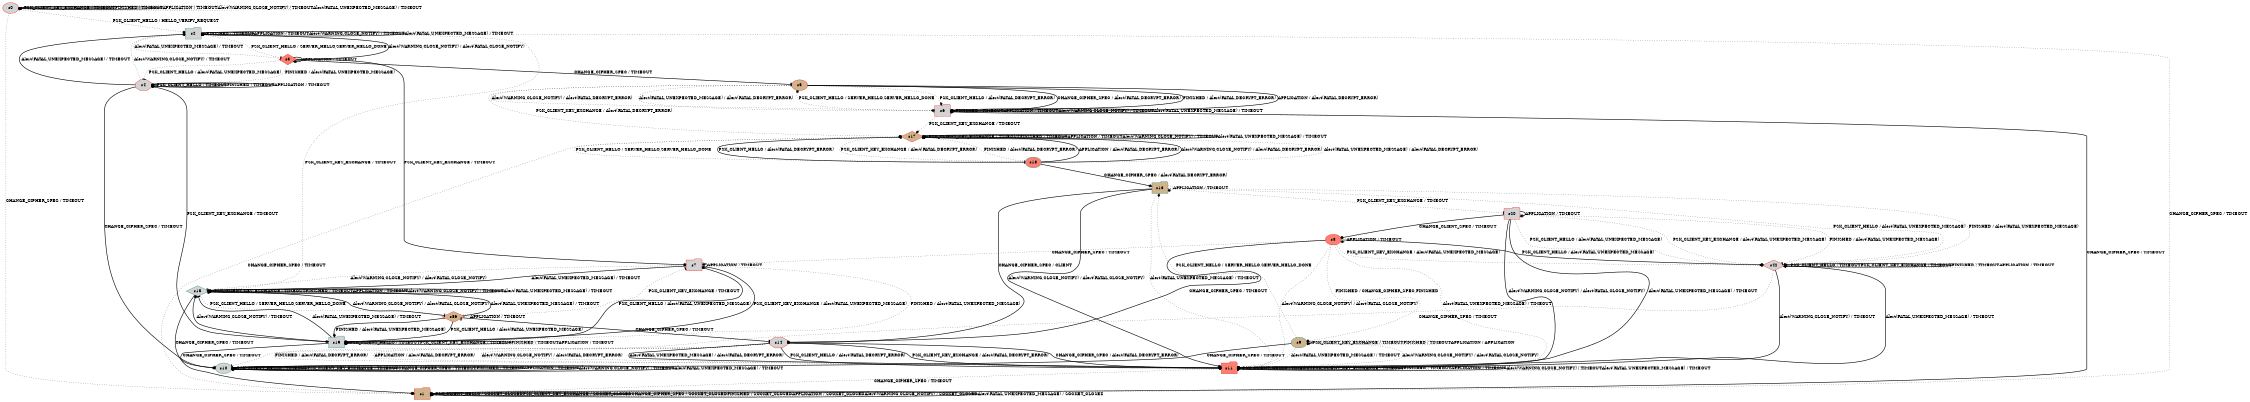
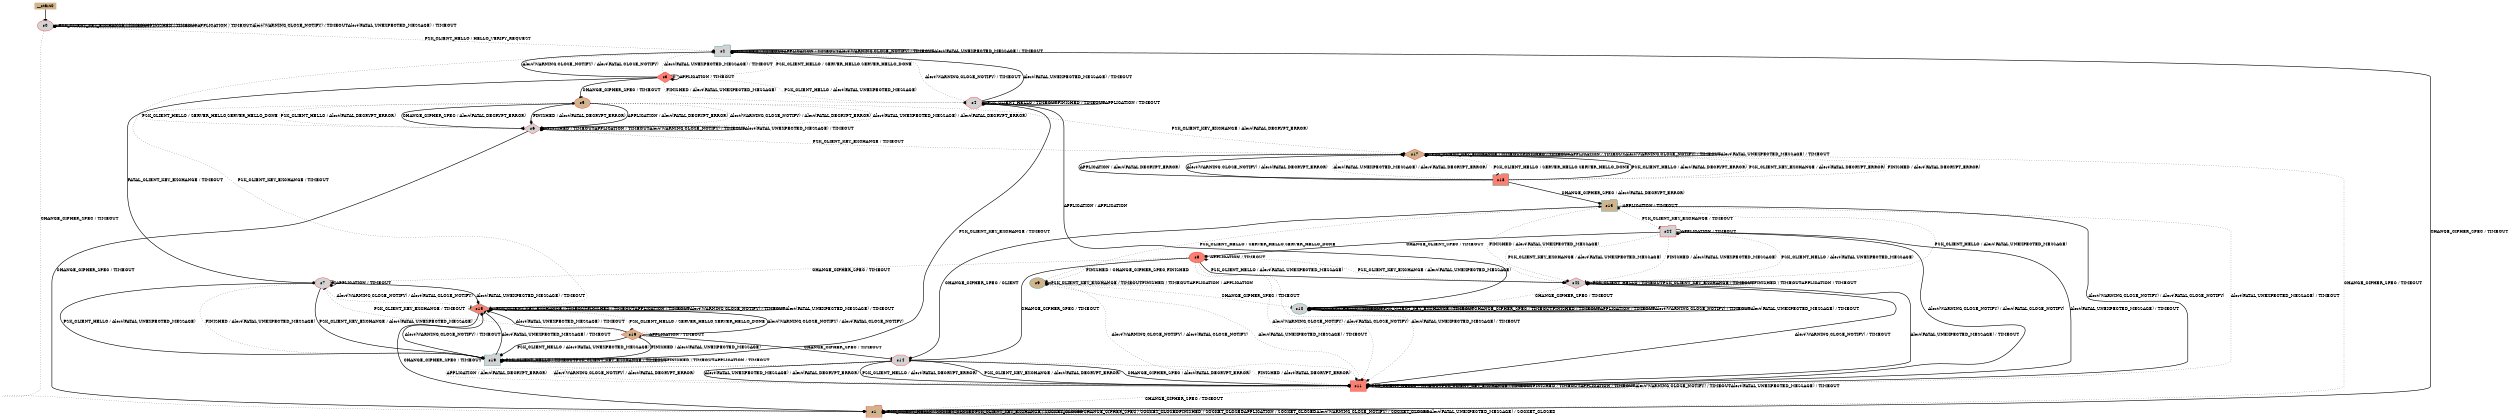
node "__start0": added
edge "s2" -> "s1": style dotted -> bold
node "s6": shape folder -> diamond
edge "s3" -> "s7": label "PSK_CLIENT_KEY_EXCHANGE / TIMEOUT" -> "FATAL_CLIENT_KEY_EXCHANGE / TIMEOUT"
node "s18": shape ellipse -> folder
node "s20": label "s20" -> "s24"
edge "s4" -> "s10": label "CHANGE_CIPHER_SPEC / TIMEOUT" -> "APPLICATION / APPLICATION"
node "s7": shape folder -> ellipse
node "s15": fillcolor lightgrey -> salmon
node "s86": label "s86" -> "s16"
edge "s19" -> "s10": removed, label "CHANGE_CIPHER_SPEC / TIMEOUT"
edge "s9" -> "s10": style bold -> dotted
